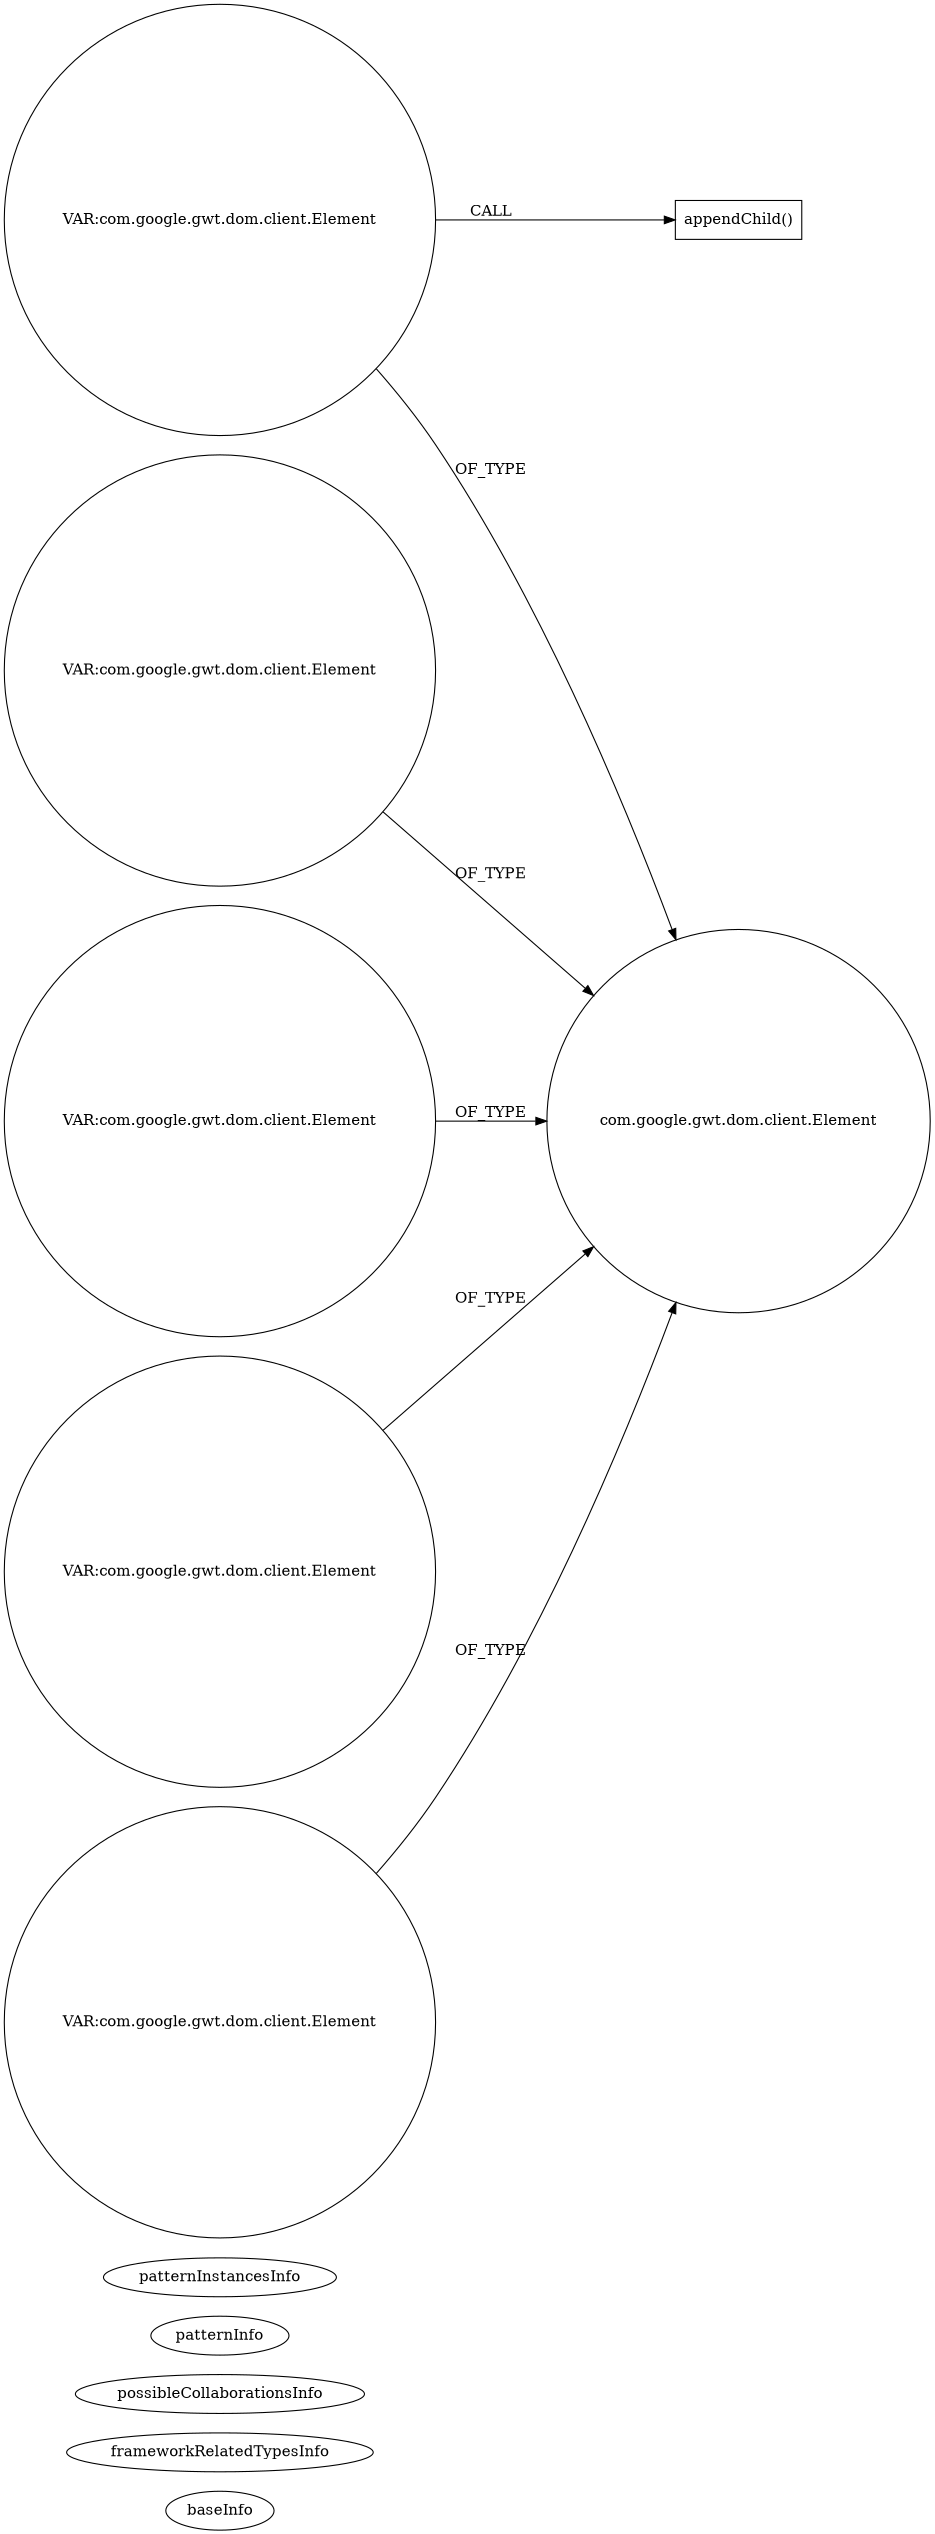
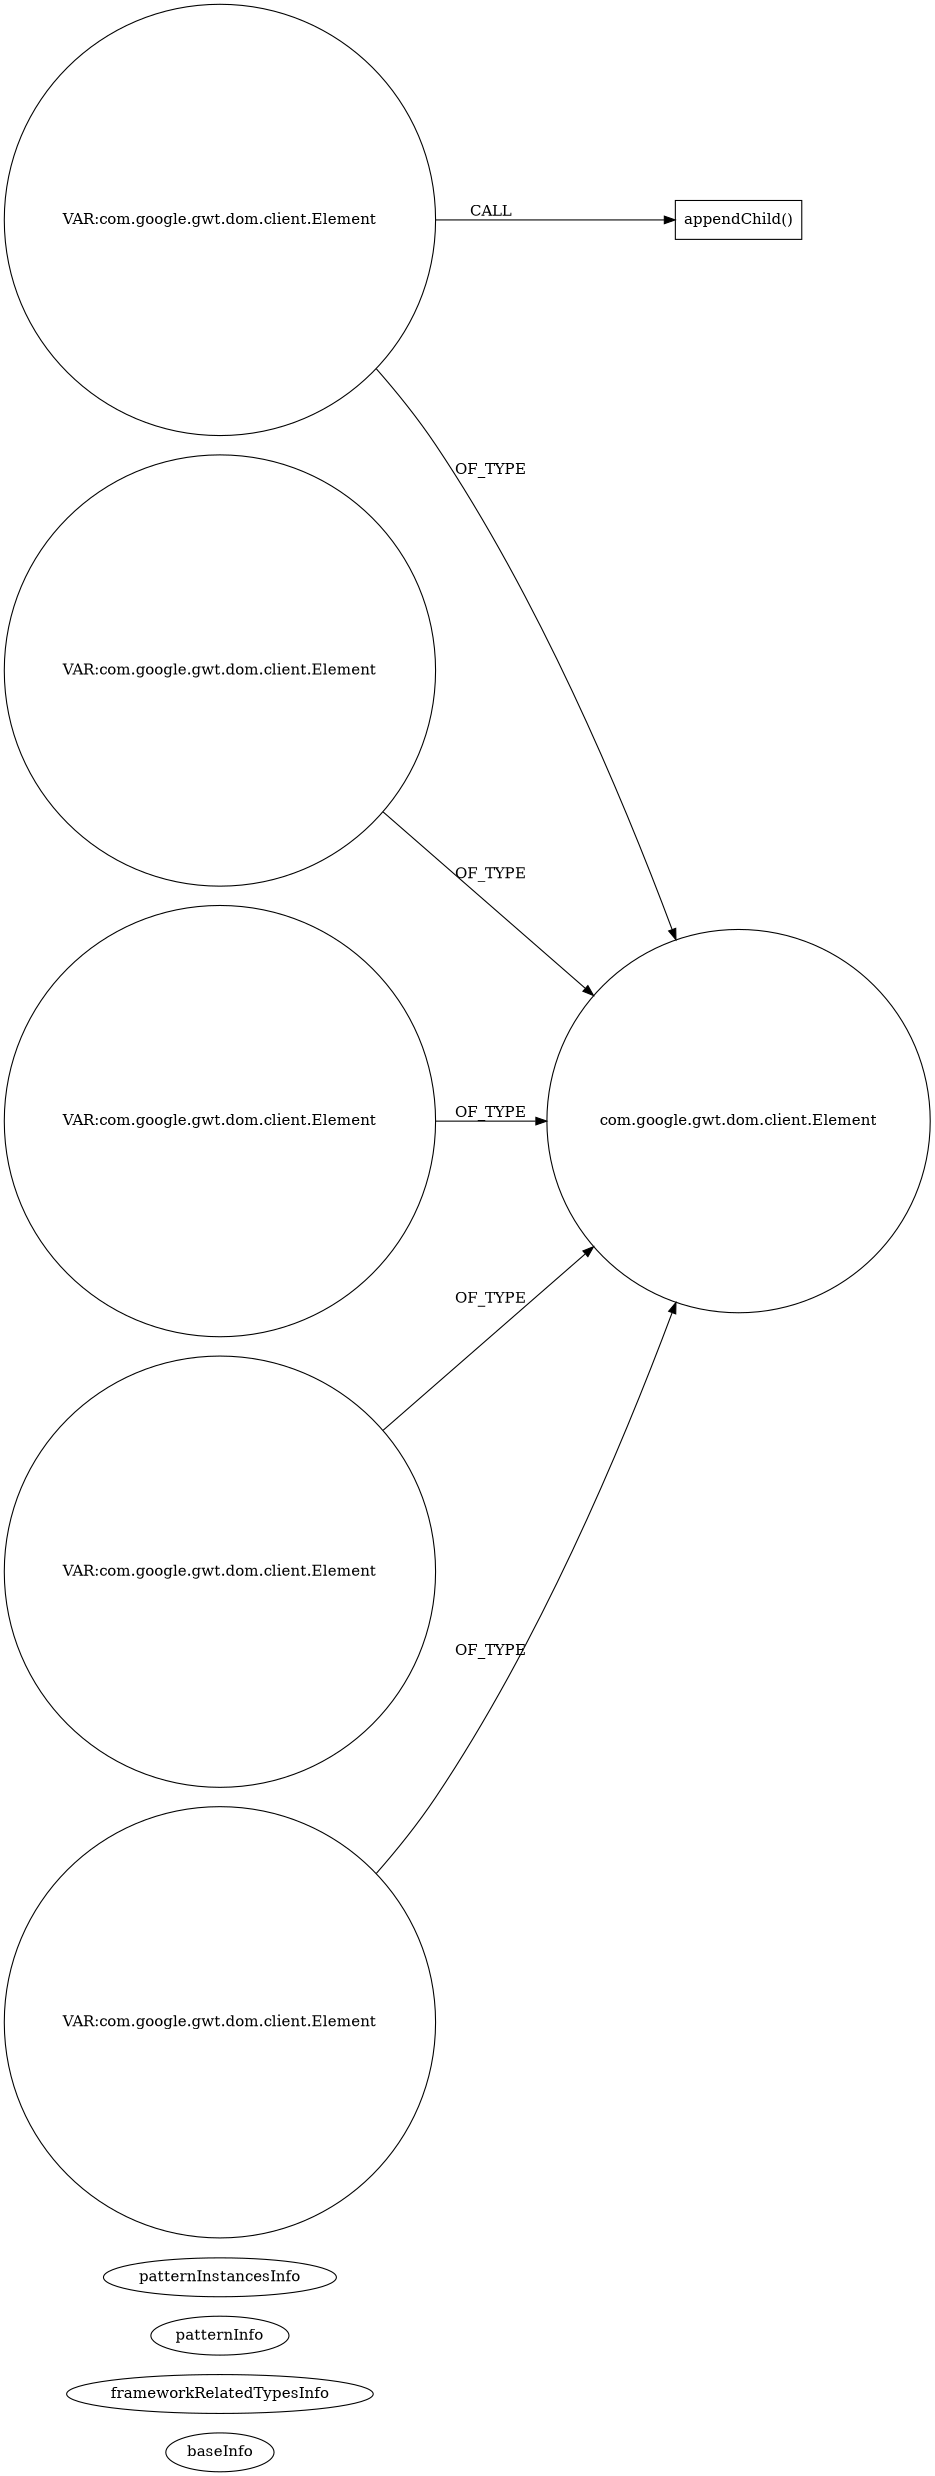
node "possibleCollaborationsInfo": removed
